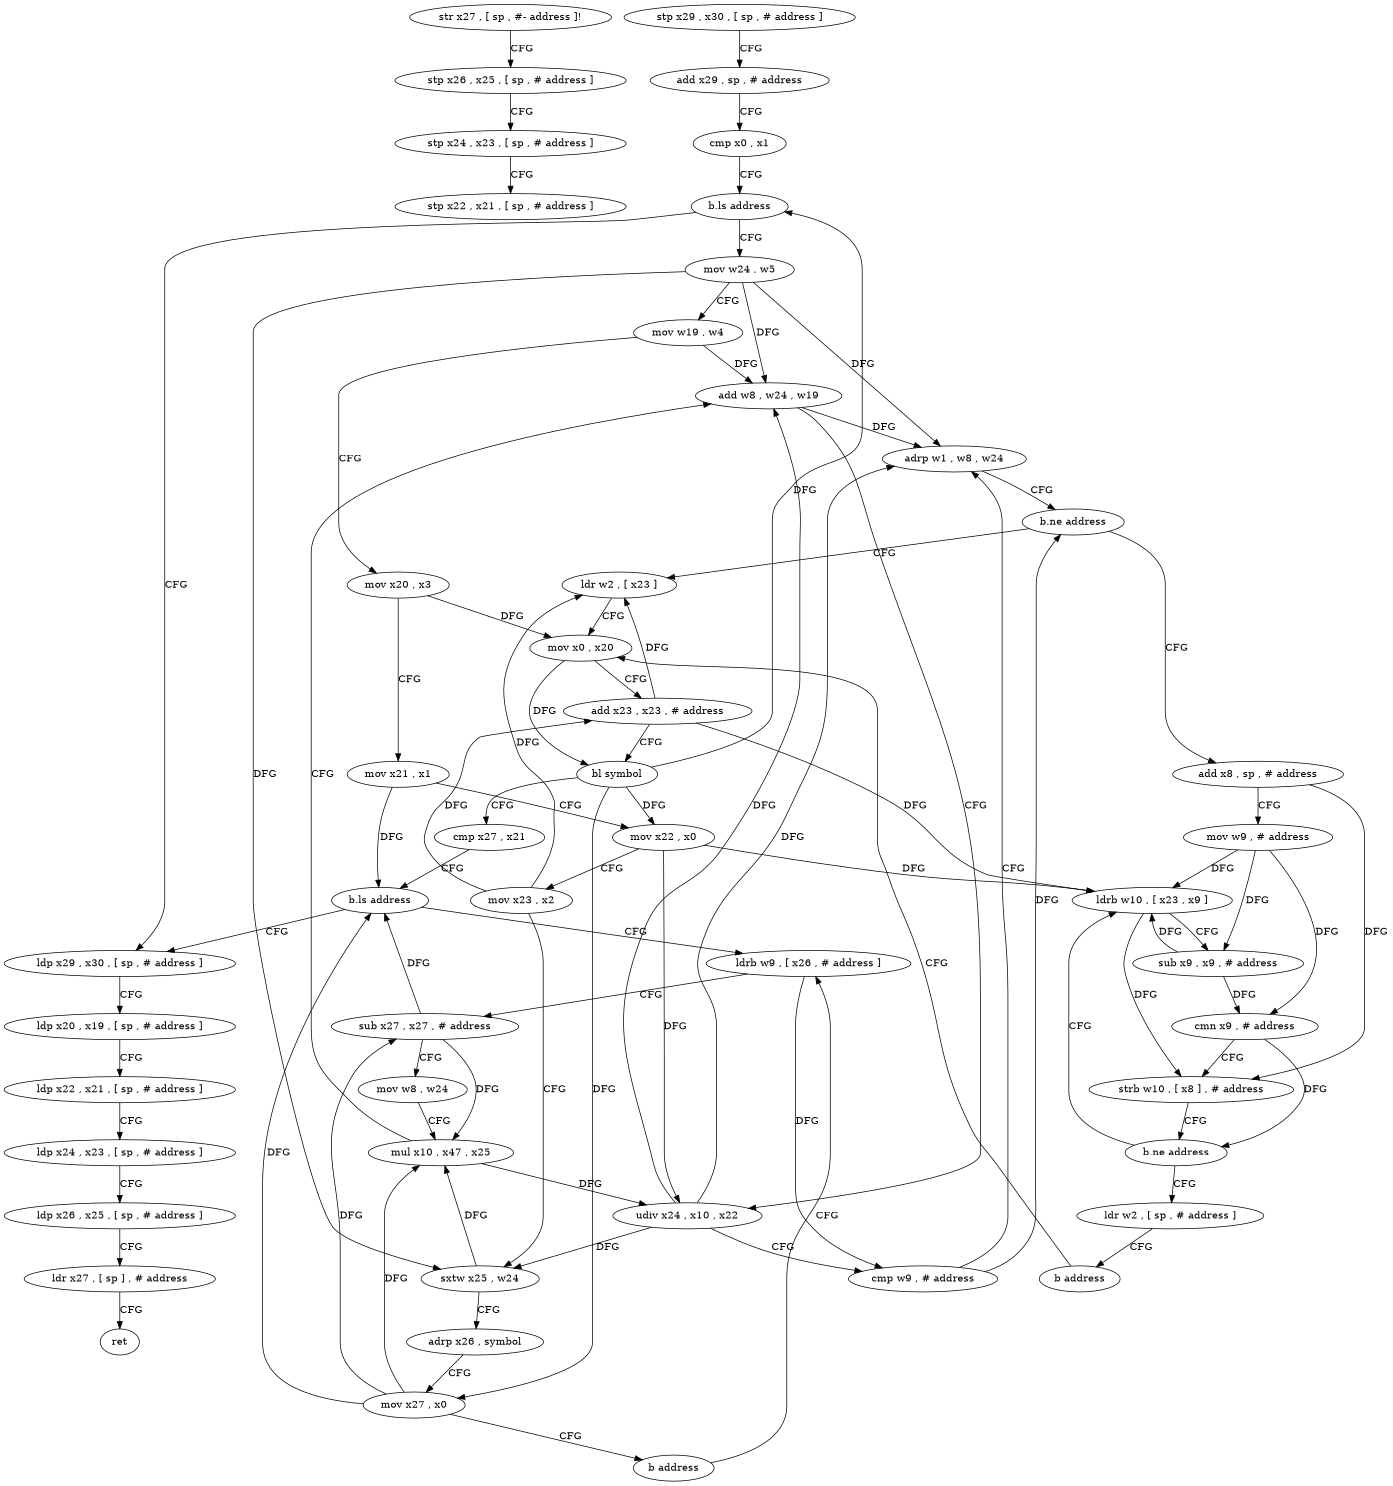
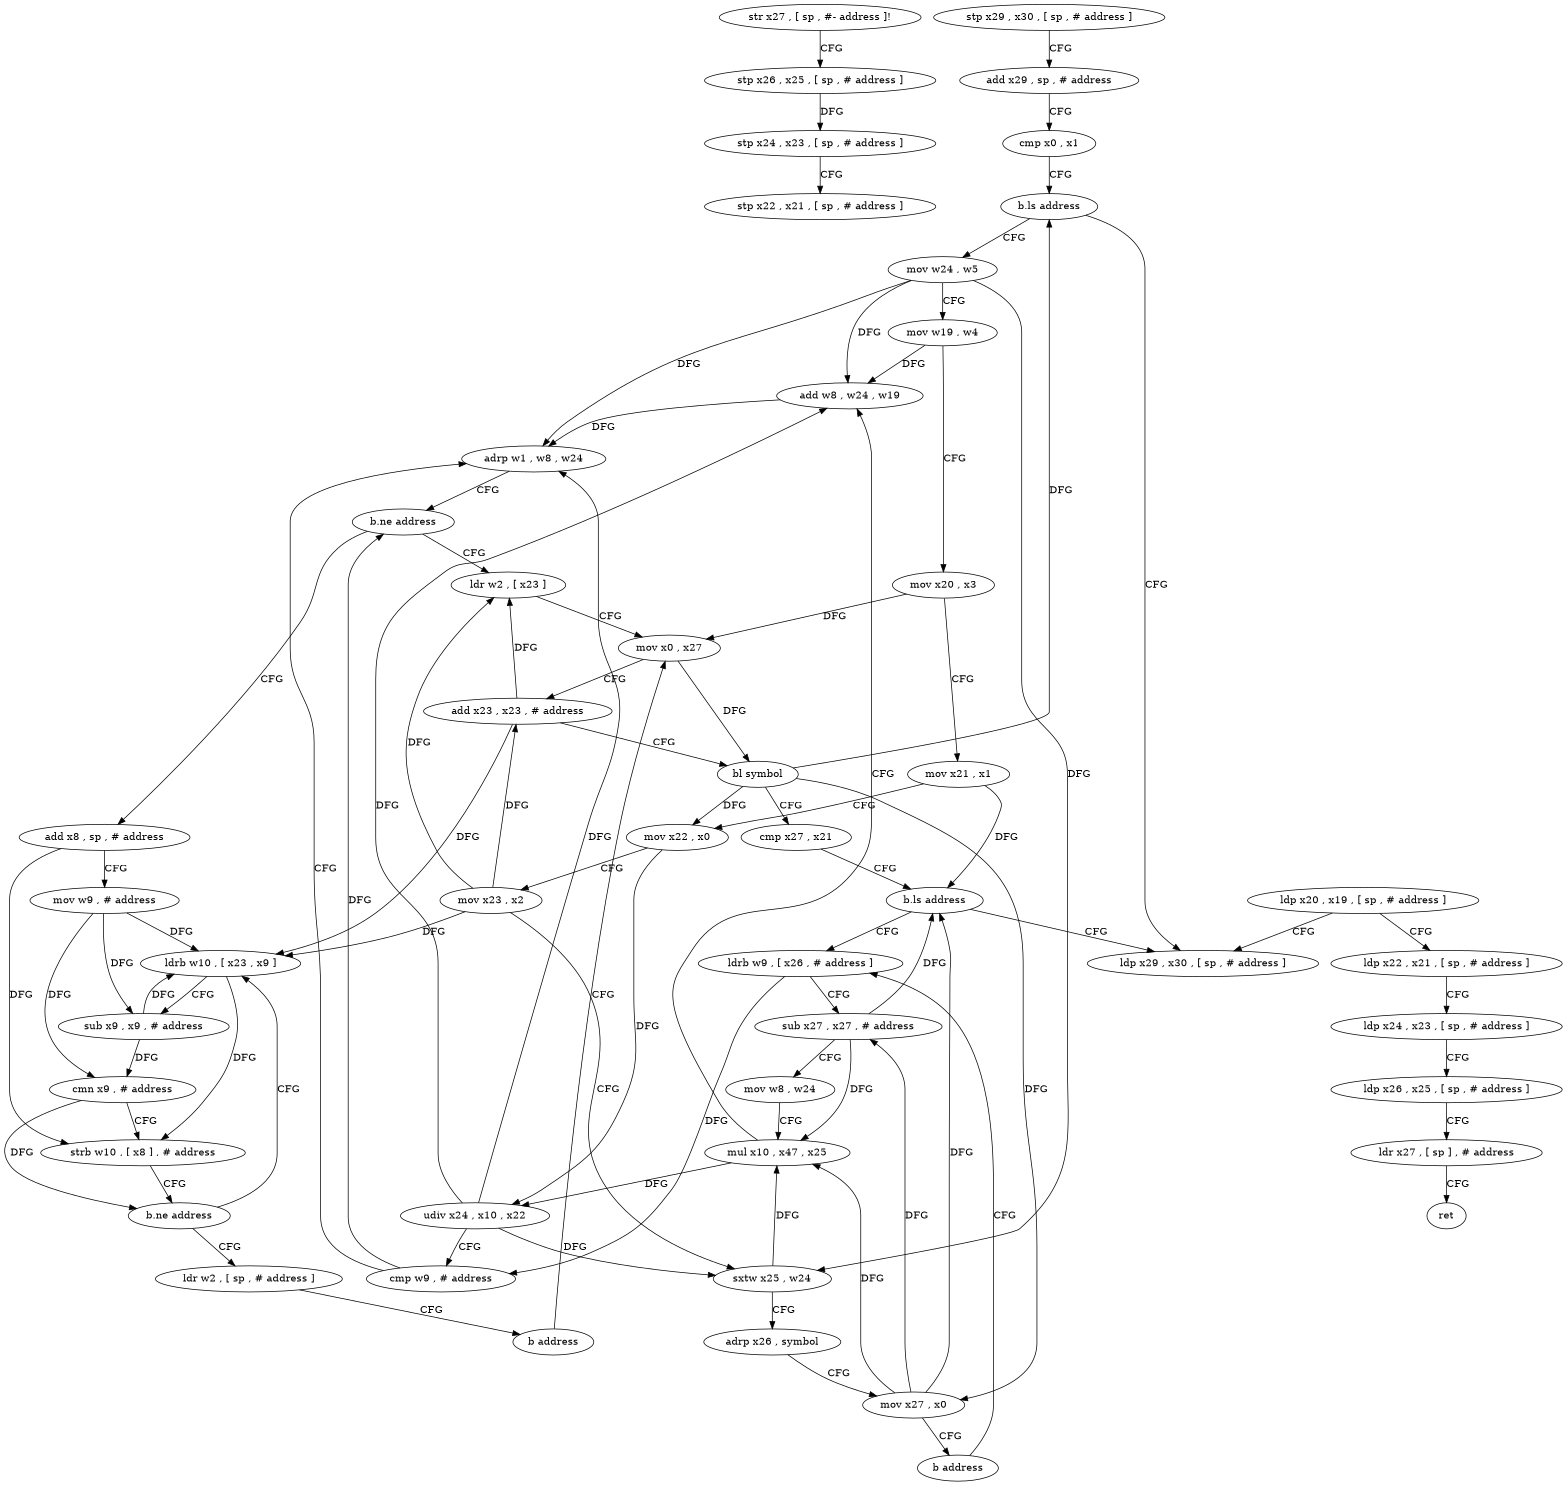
edge "stp x26 , x25 , [ sp , # address ]" -> "stp x24 , x23 , [ sp , # address ]": label "CFG" -> "DFG"
node "mov x0 , x20": label "mov x0 , x20" -> "mov x0 , x27"
edge "add w8 , w24 , w19" -> "udiv x24 , x10 , x22": removed, label "CFG"
edge "mov x22 , x0" -> "ldrb w10 , [ x23 , x9 ]": now "mov x23 , x2" -> "ldrb w10 , [ x23 , x9 ]"
edge "ldp x29 , x30 , [ sp , # address ]" -> "ldp x20 , x19 , [ sp , # address ]": reversed
